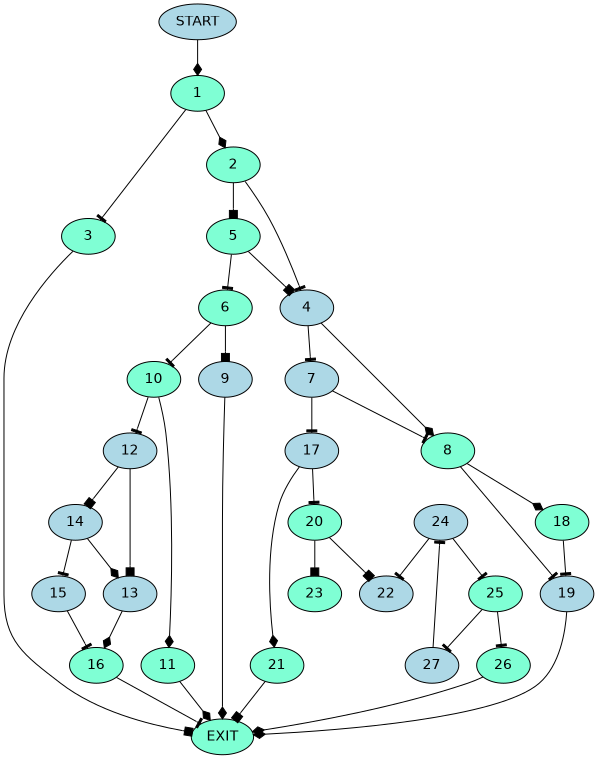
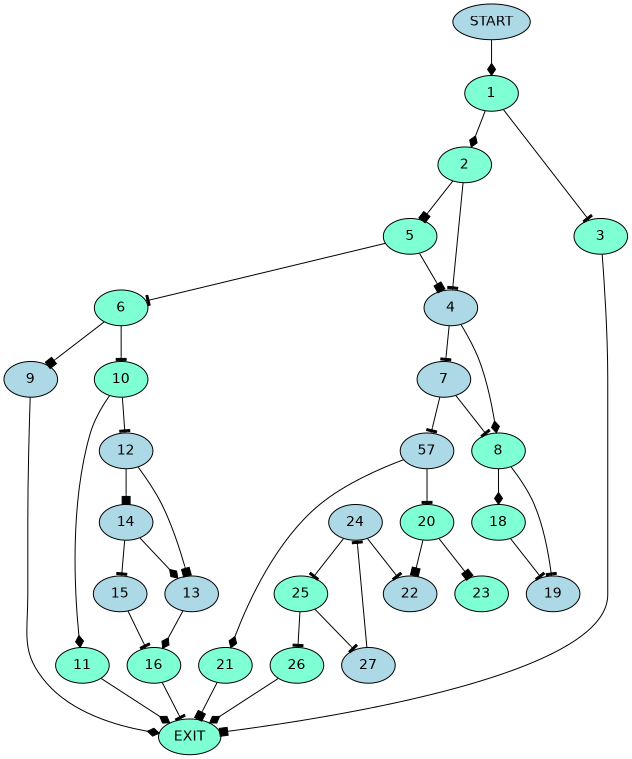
node "17": label "17" -> "57"
edge "19" -> "EXIT": removed
